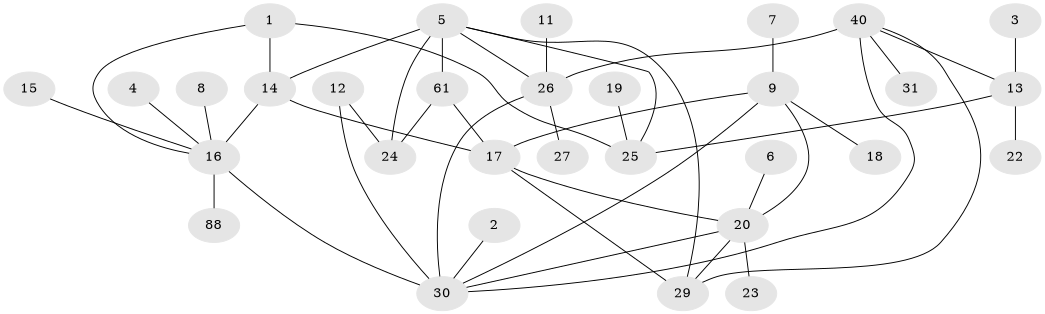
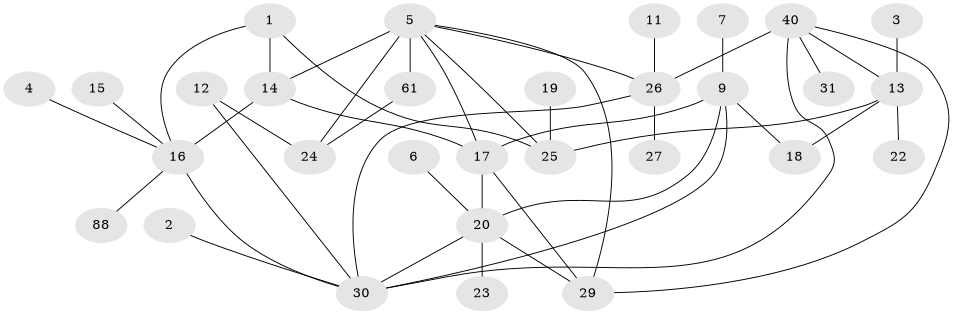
node "8": removed
edge "61" -- "17": now "5" -- "17"
edge "13" -- "18": added
